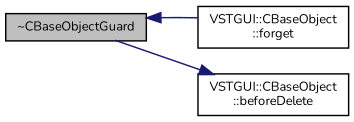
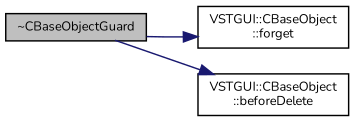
edge "VSTGUI::CBaseObject ::forget" -> "~CBaseObjectGuard": reversed
